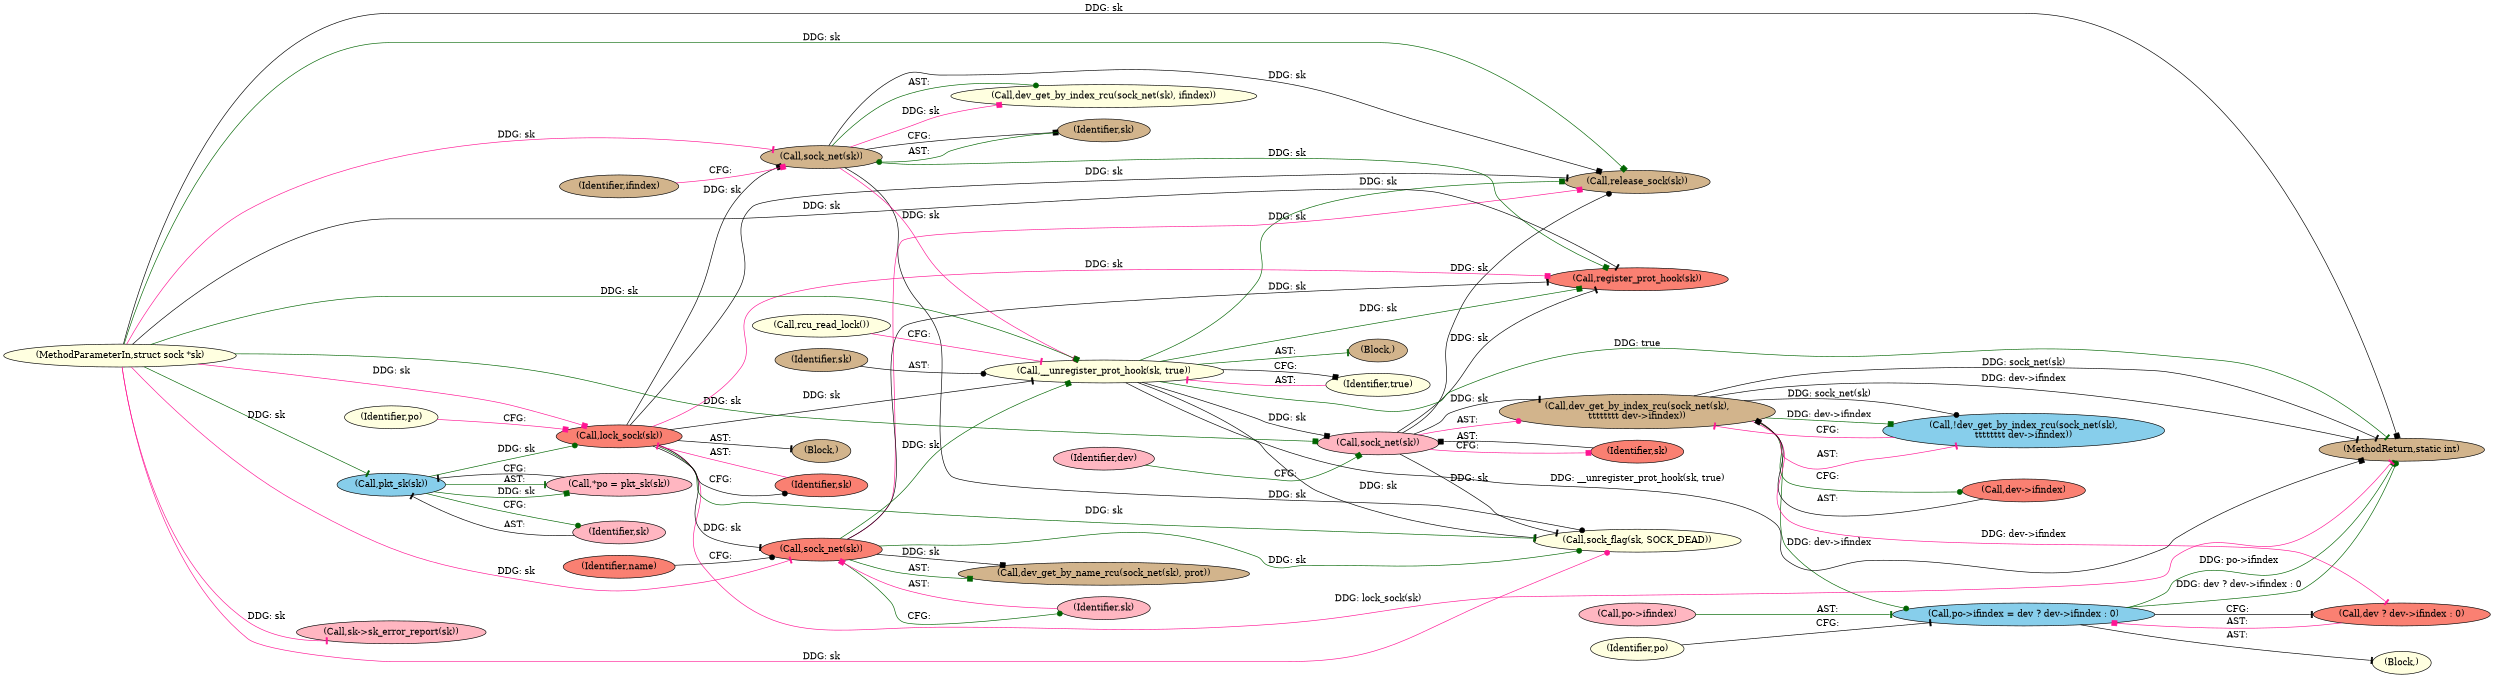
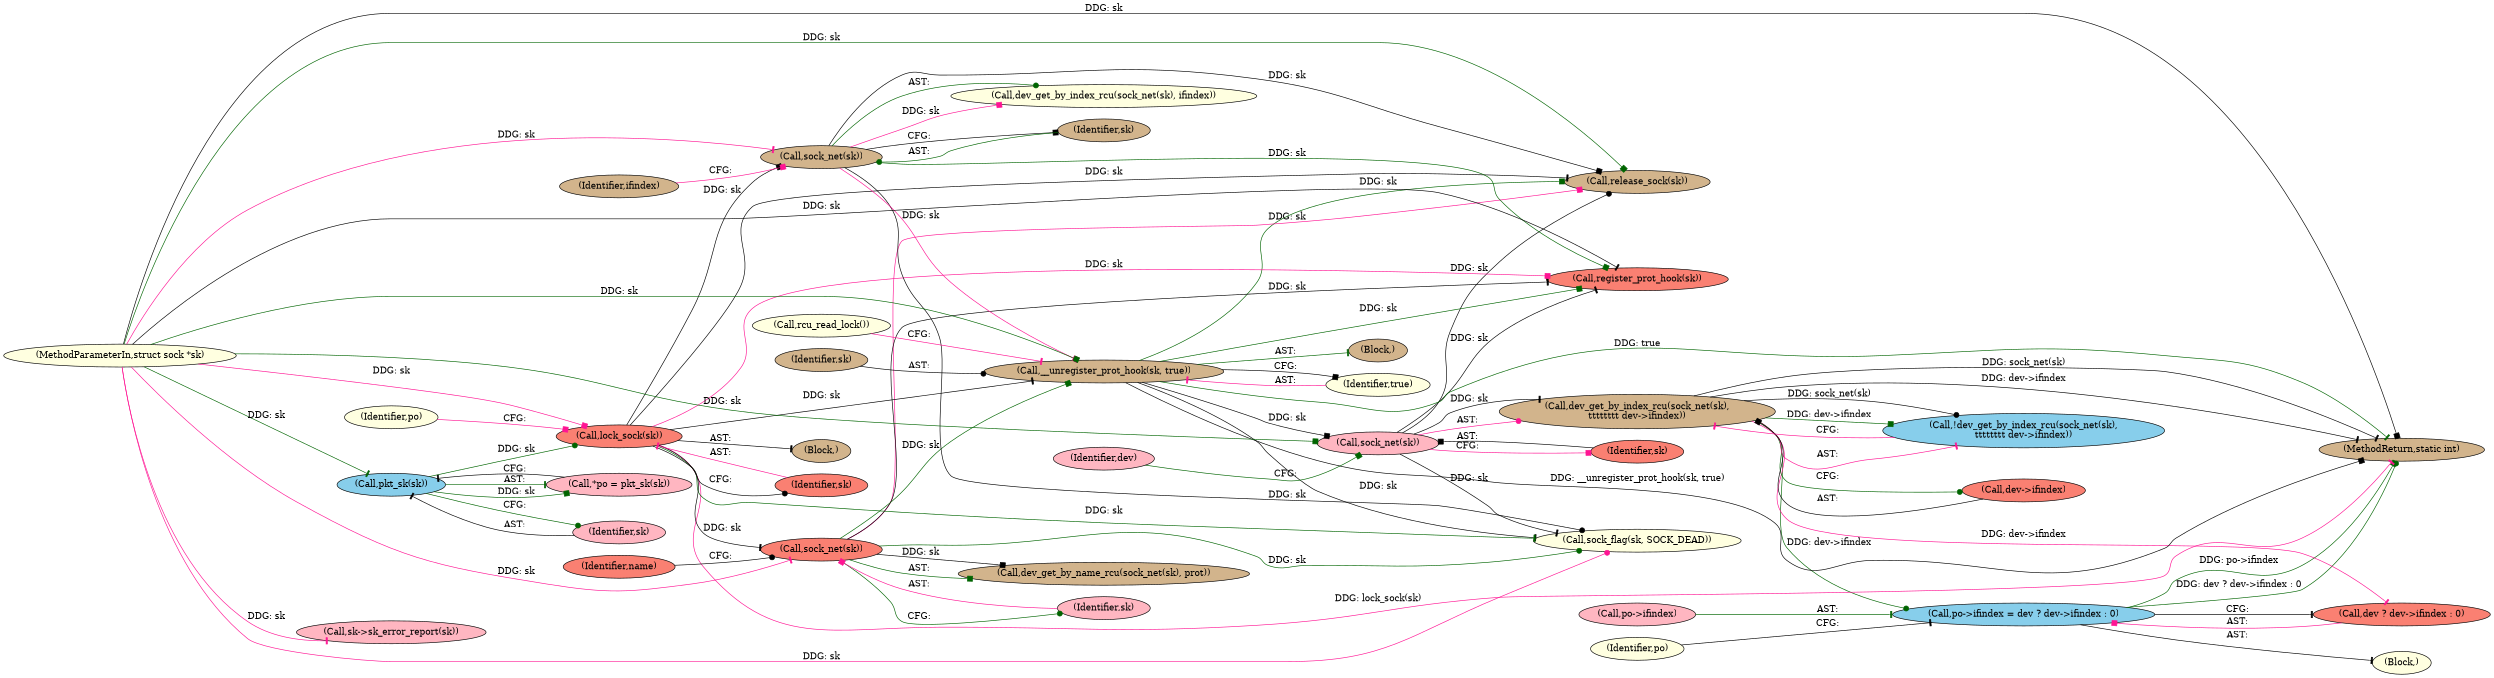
node "(Call,__unregister_prot_hook(sk, true))": fillcolor lightyellow -> tan
